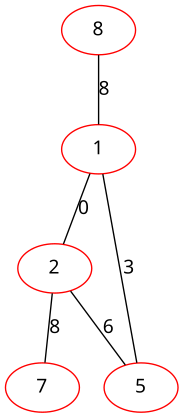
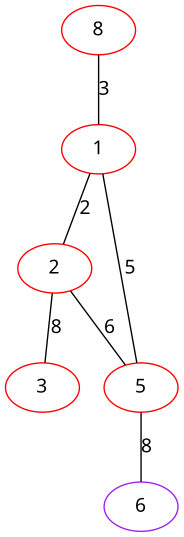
edge "8" -- "1": label "8" -> "3"
edge "1" -- "2": label "0" -> "2"
edge "1" -- "5": label "3" -> "5"
node "7": label "7" -> "3"
node "6": added
